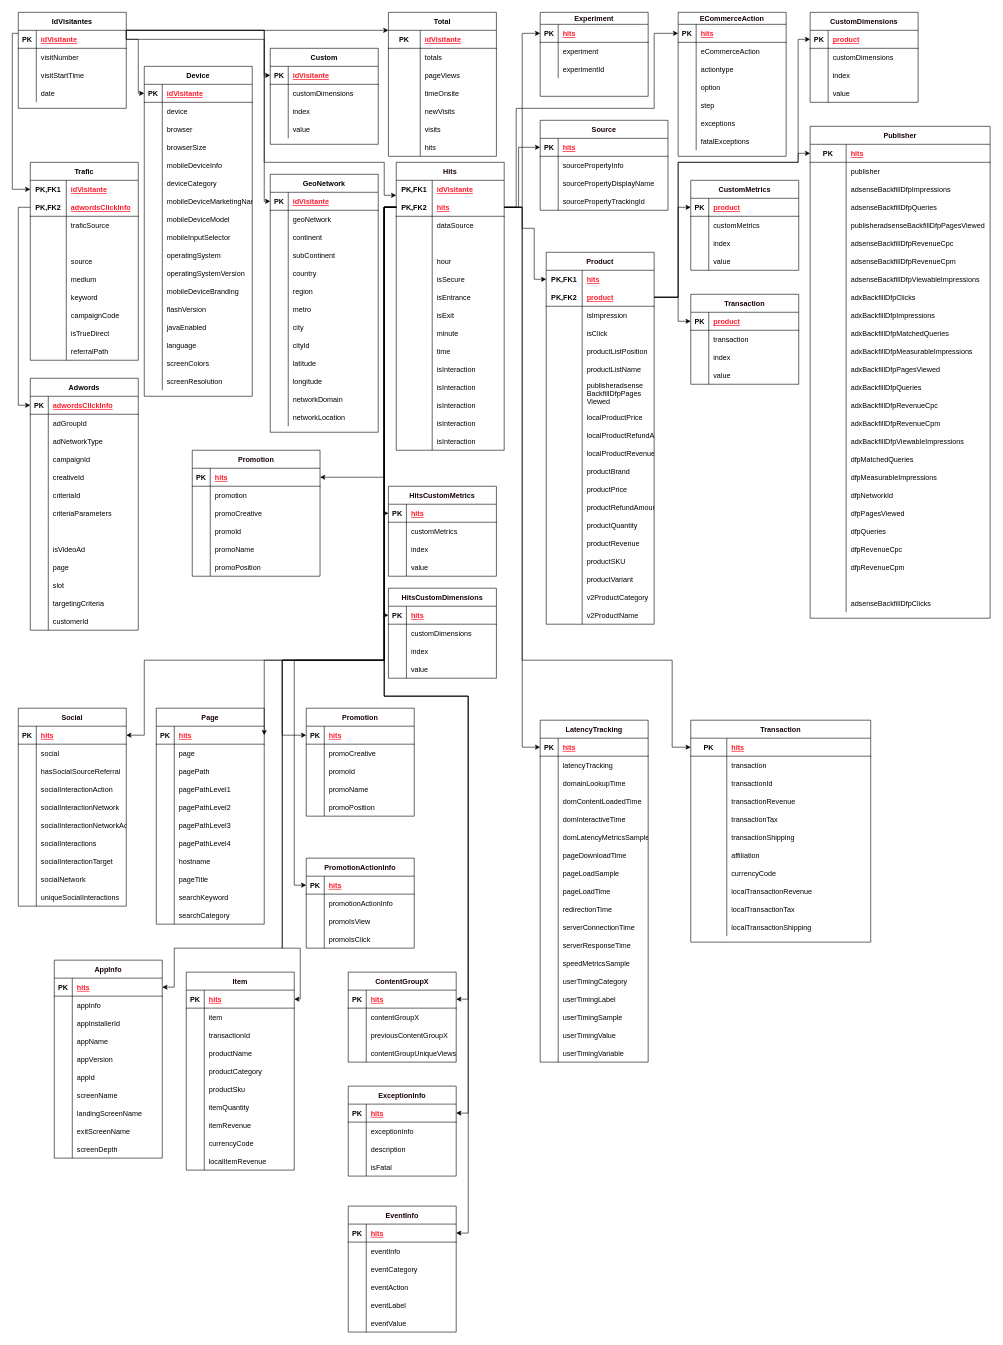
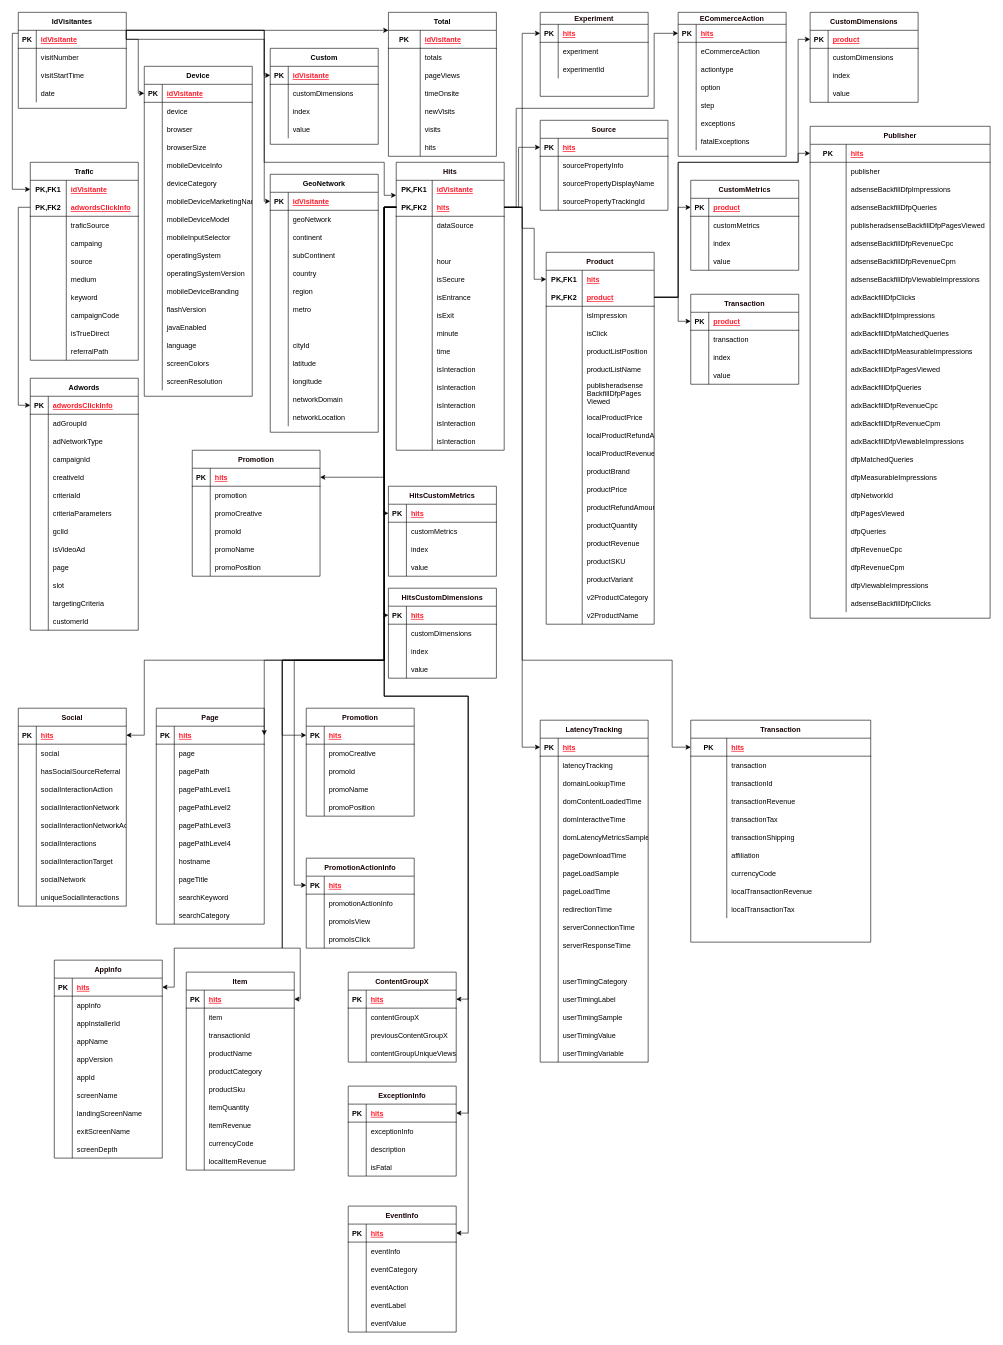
node "campaing": added
node "city": removed
node "gclId": added
node "dfpViewableImpressions": added
node "localTransactionShipping": removed
node "speedMetricsSample": removed
